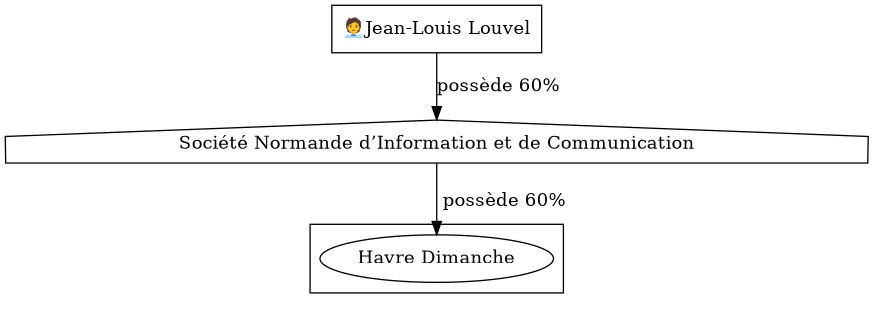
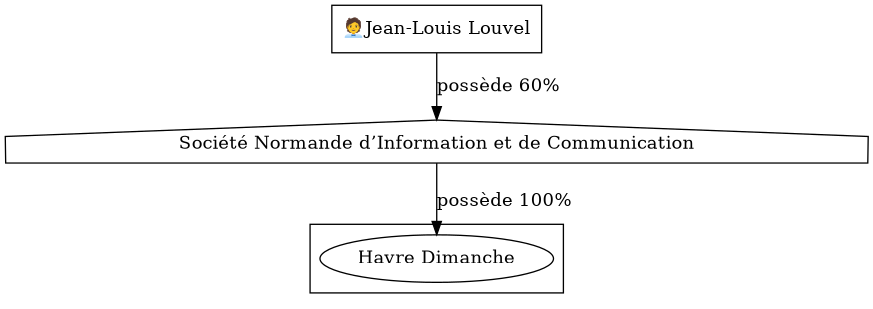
edge "Société Normande d’Information et de Communication" -> "Havre Dimanche": label "possède 60%" -> "possède 100%"
